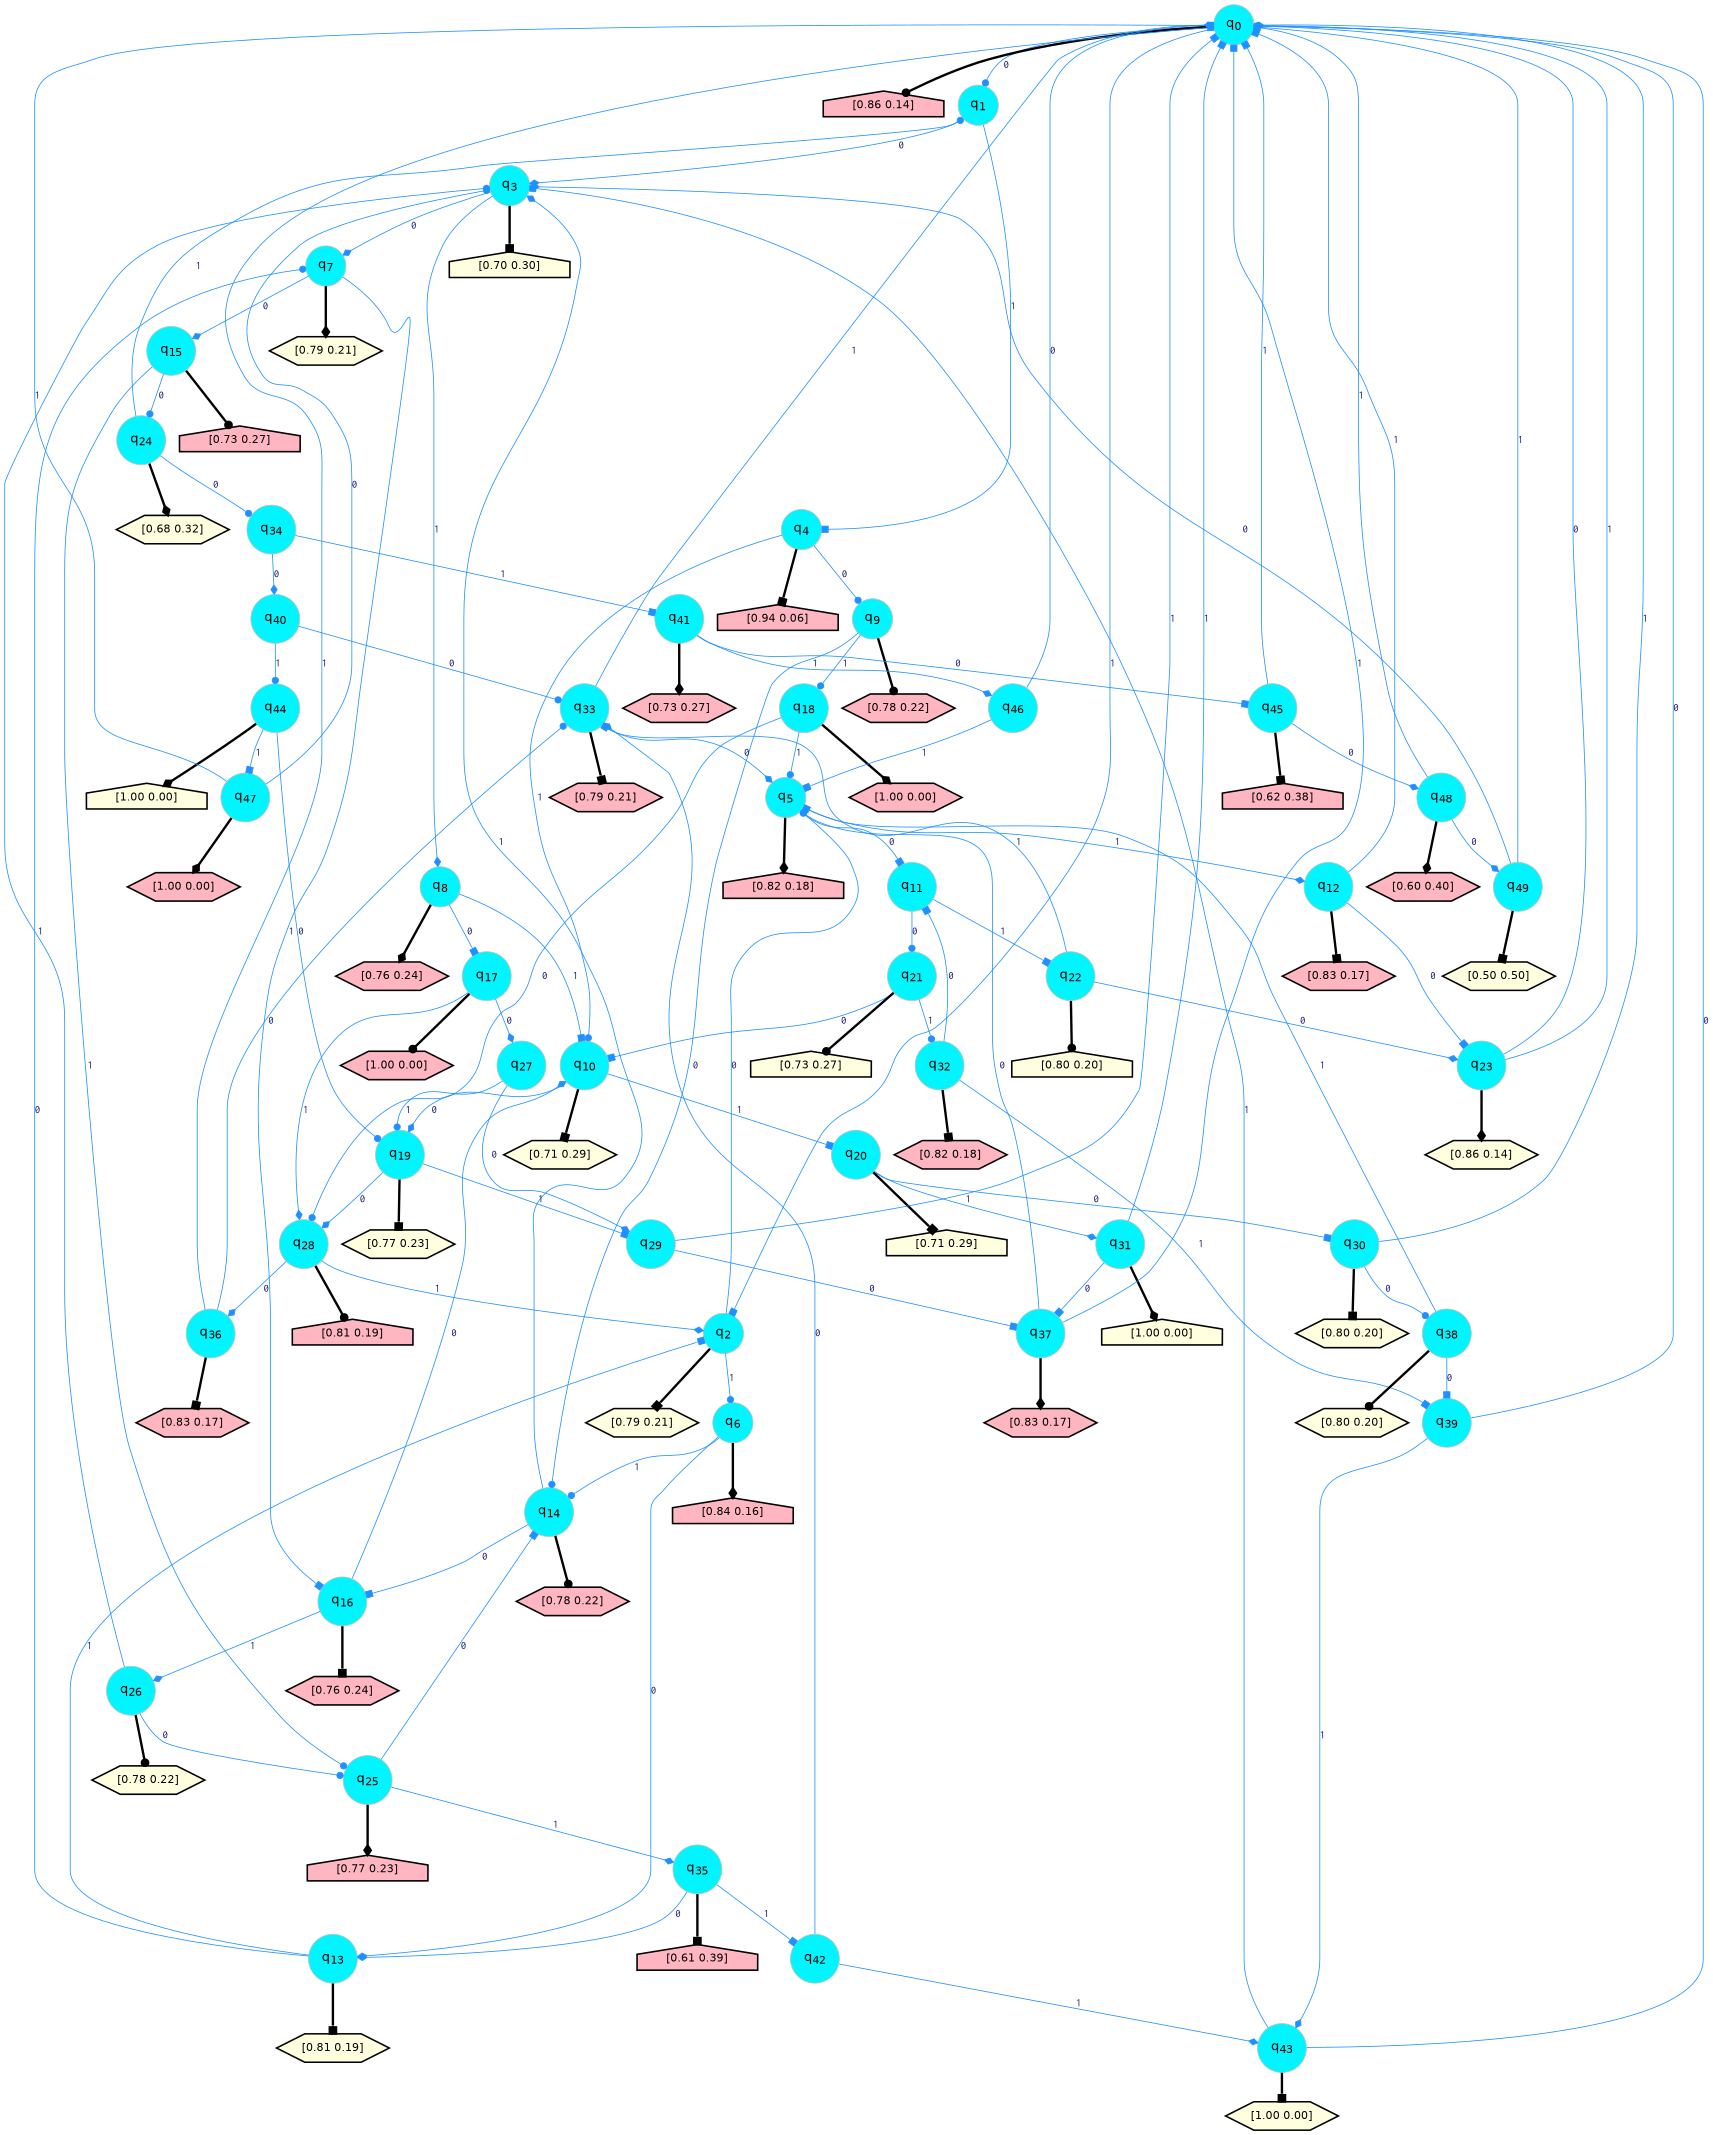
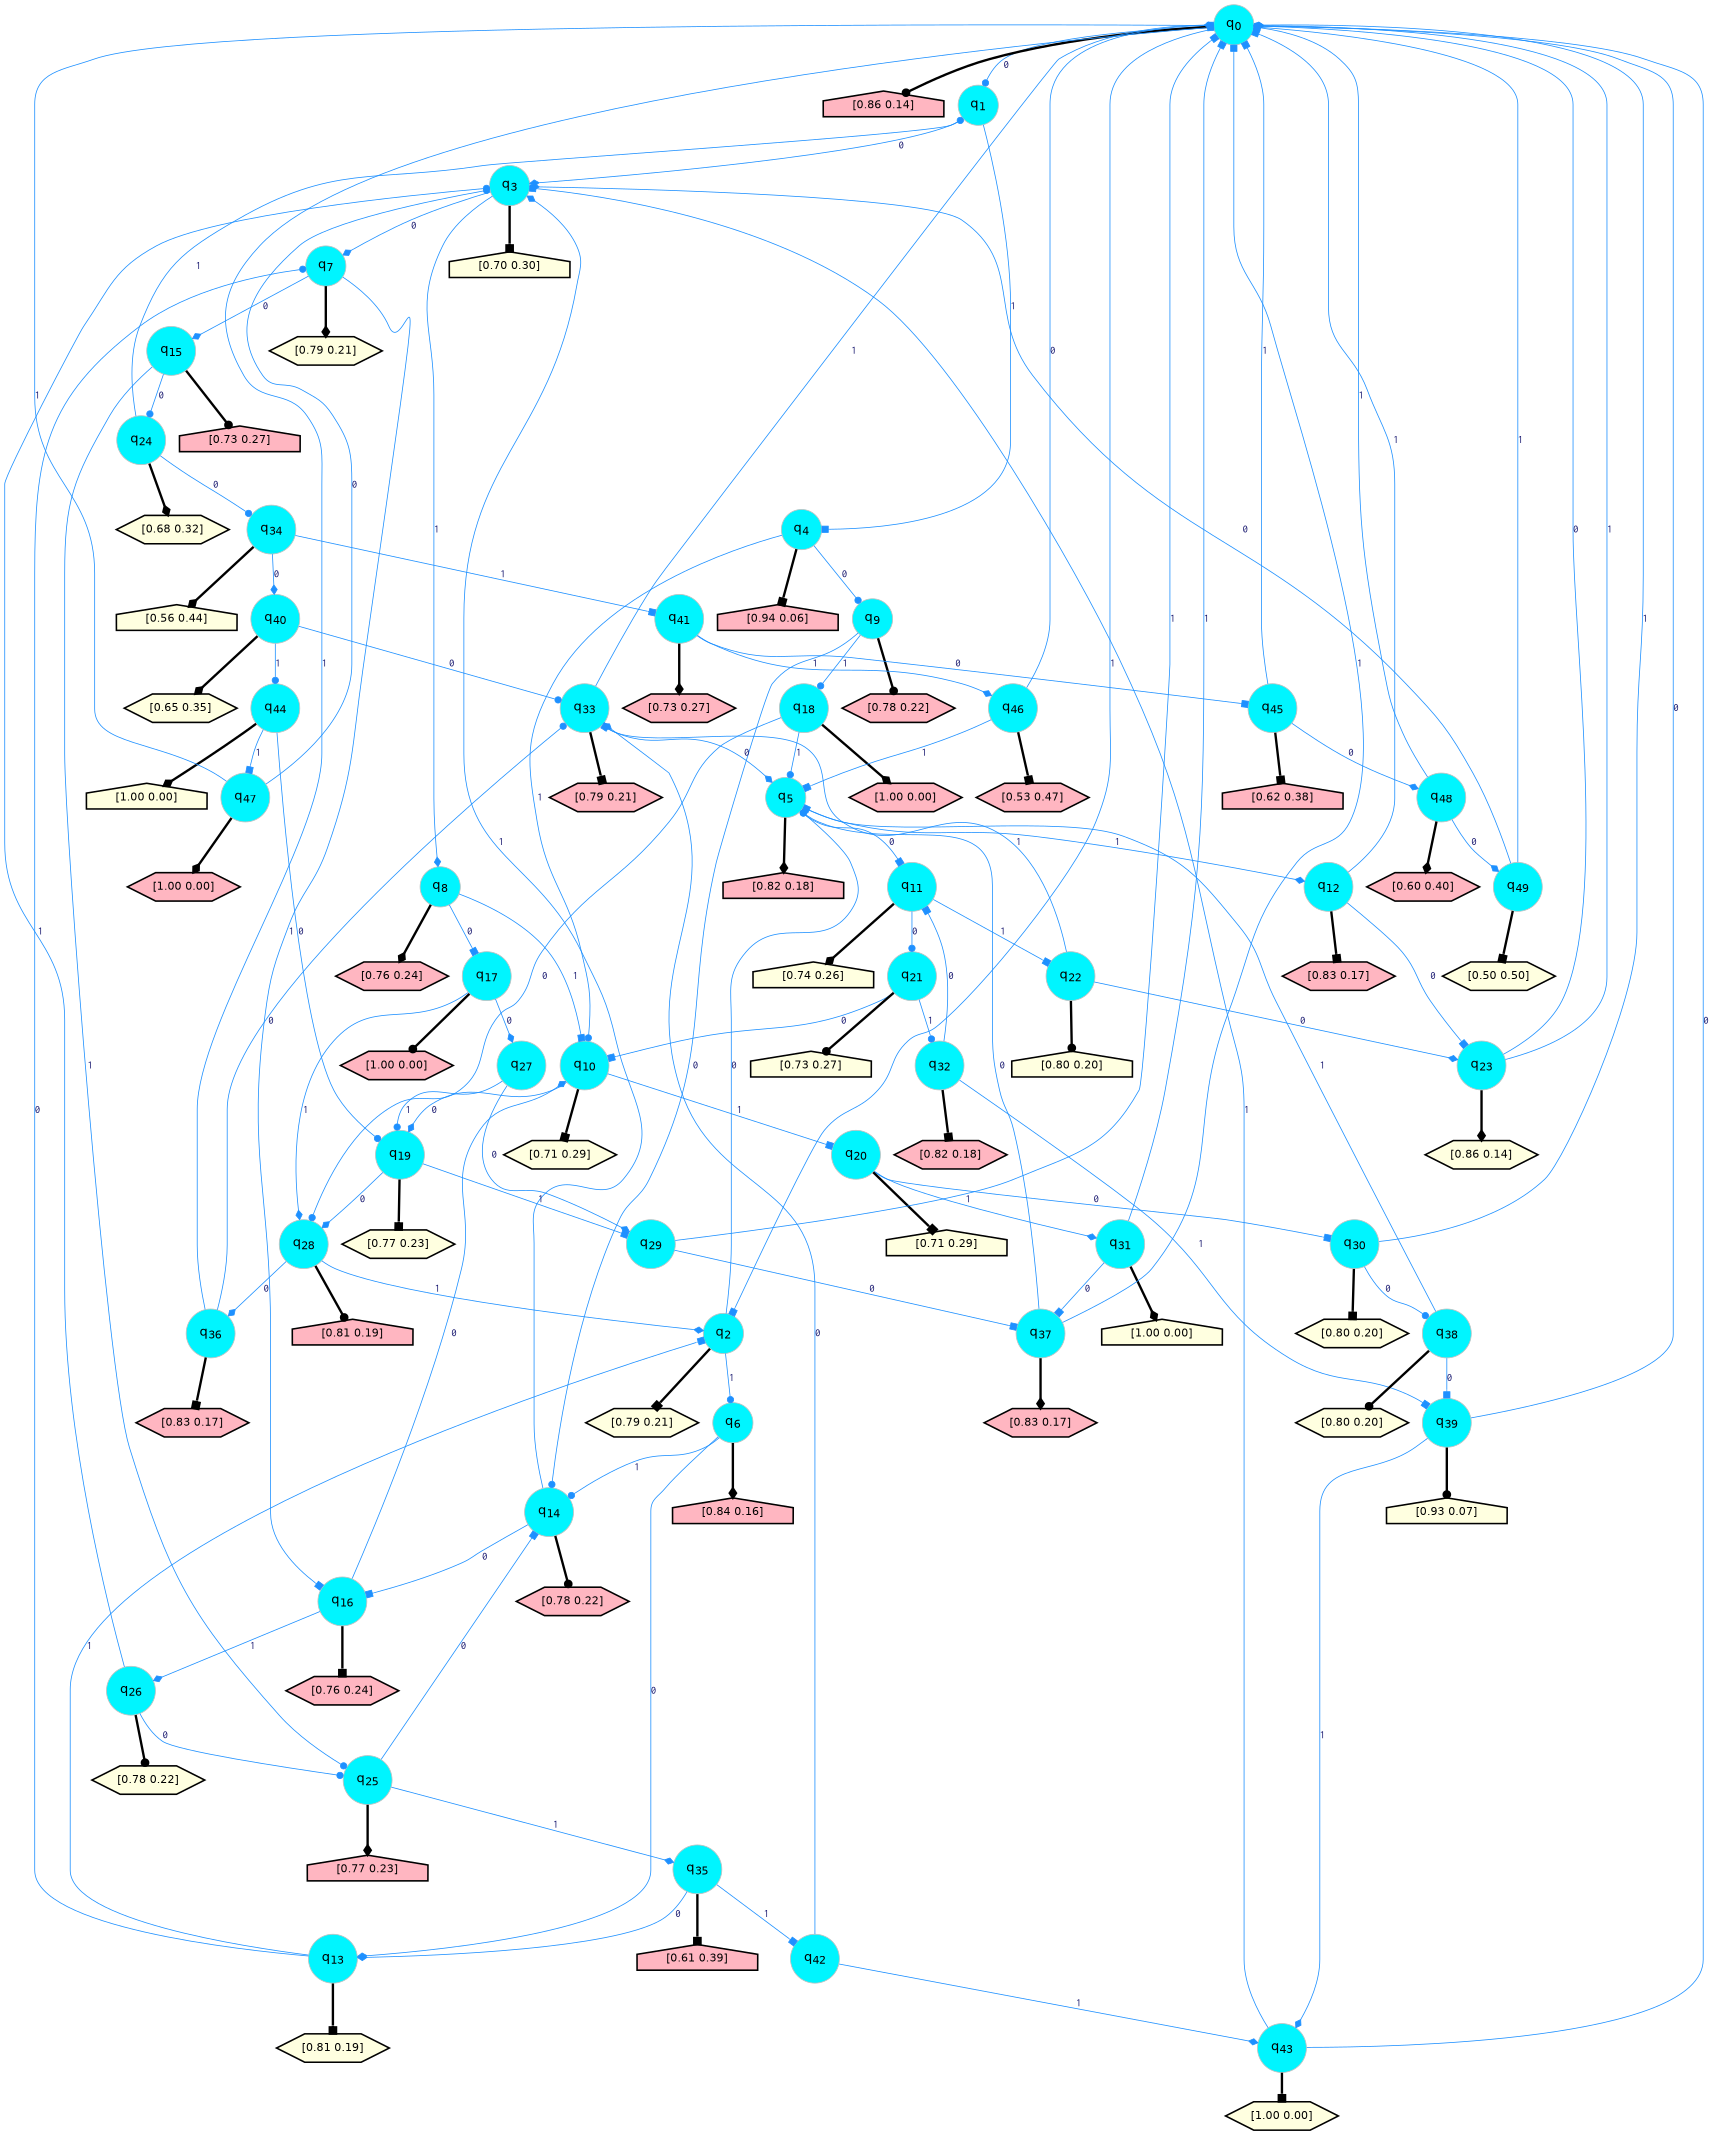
node "[0.56 0.44]": added
node "[0.65 0.35]": added
node "[0.53 0.47]": added
node "[0.74 0.26]": added
node "[0.93 0.07]": added
